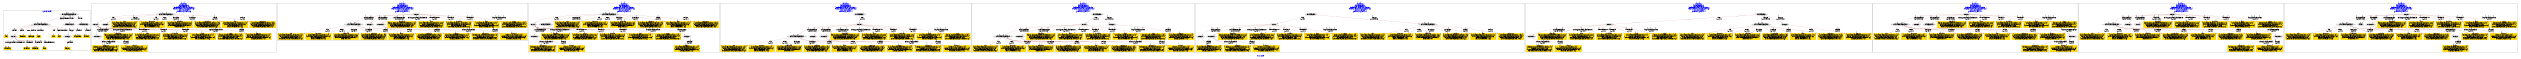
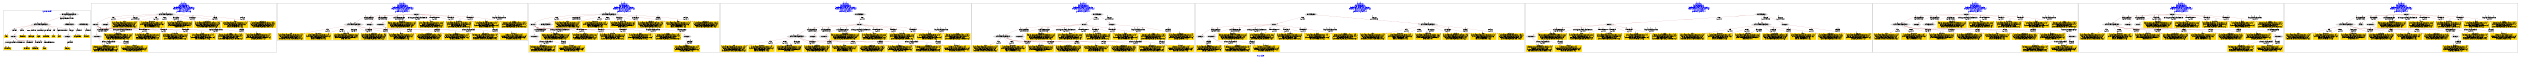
edge "EuropeanaAggregation1" -> "WebResource3": removed, label "hasView"
node "credit_line": added
